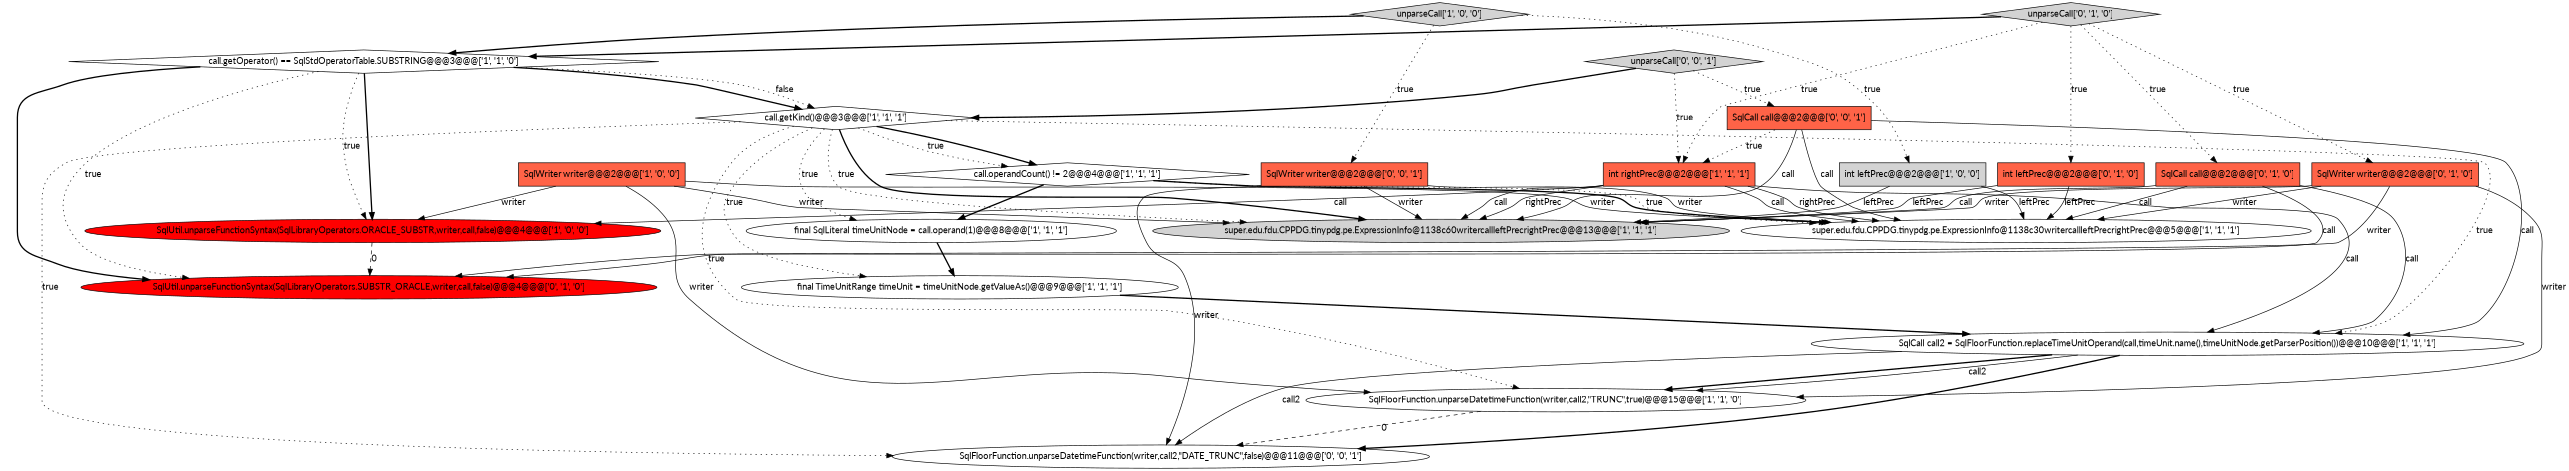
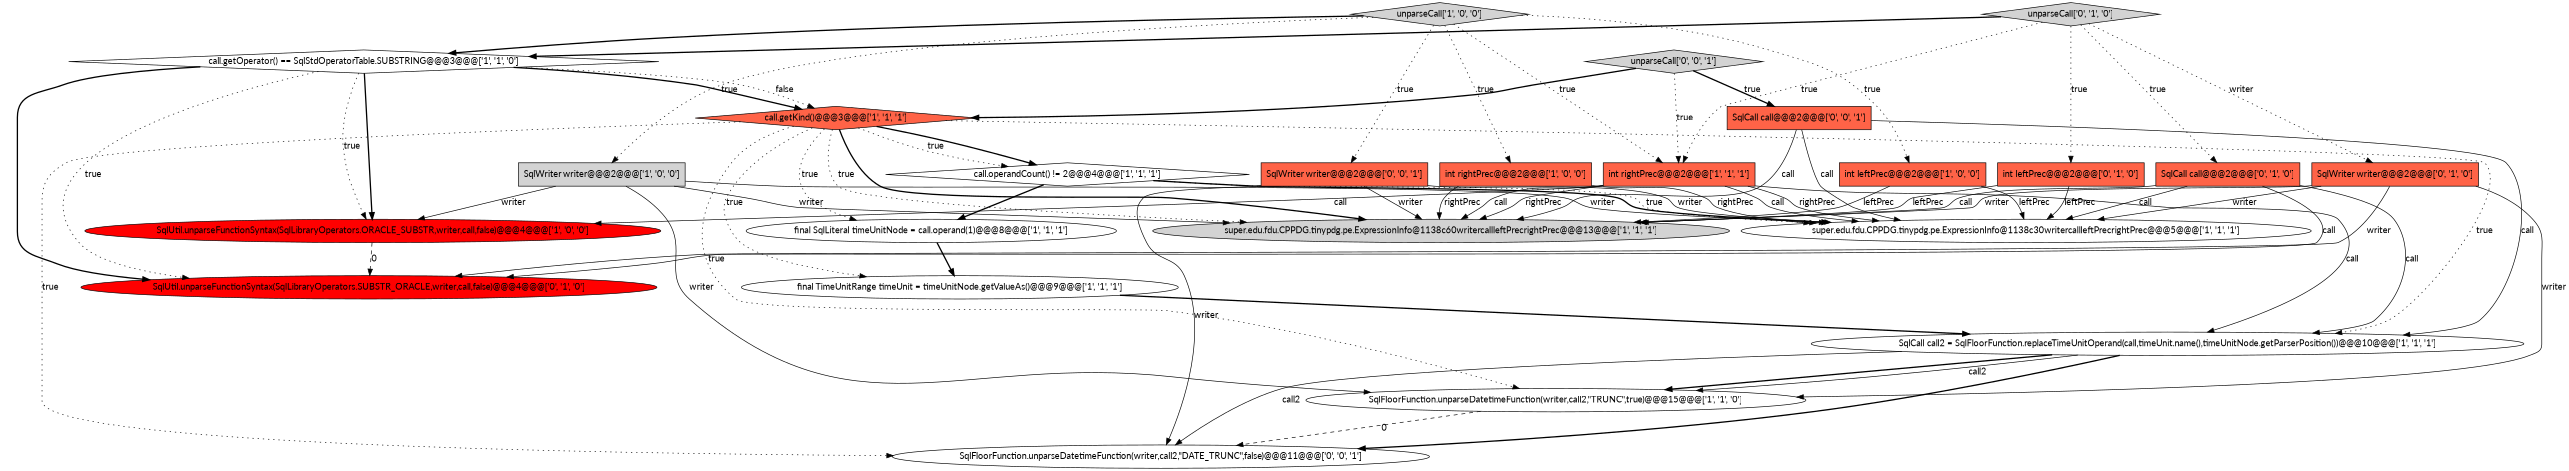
edge "unparseCall['1', '0', '0']" -> "SqlWriter writer@@@2@@@['1', '0', '0']": added, label "true"
edge "unparseCall['0', '0', '1']" -> "SqlCall call@@@2@@@['0', '0', '1']": style dotted -> bold
edge "unparseCall['0', '1', '0']" -> "SqlWriter writer@@@2@@@['0', '1', '0']": label "true" -> "writer"
node "call.getKind()@@@3@@@['1', '1', '1']": fillcolor white -> tomato
edge "SqlCall call@@@2@@@['0', '0', '1']" -> "int rightPrec@@@2@@@['1', '1', '1']": now "unparseCall['1', '0', '0']" -> "int rightPrec@@@2@@@['1', '1', '1']"
node "SqlWriter writer@@@2@@@['1', '0', '0']": fillcolor tomato -> lightgray
node "int rightPrec@@@2@@@['1', '0', '0']": added
node "int leftPrec@@@2@@@['1', '0', '0']": fillcolor lightgray -> tomato
